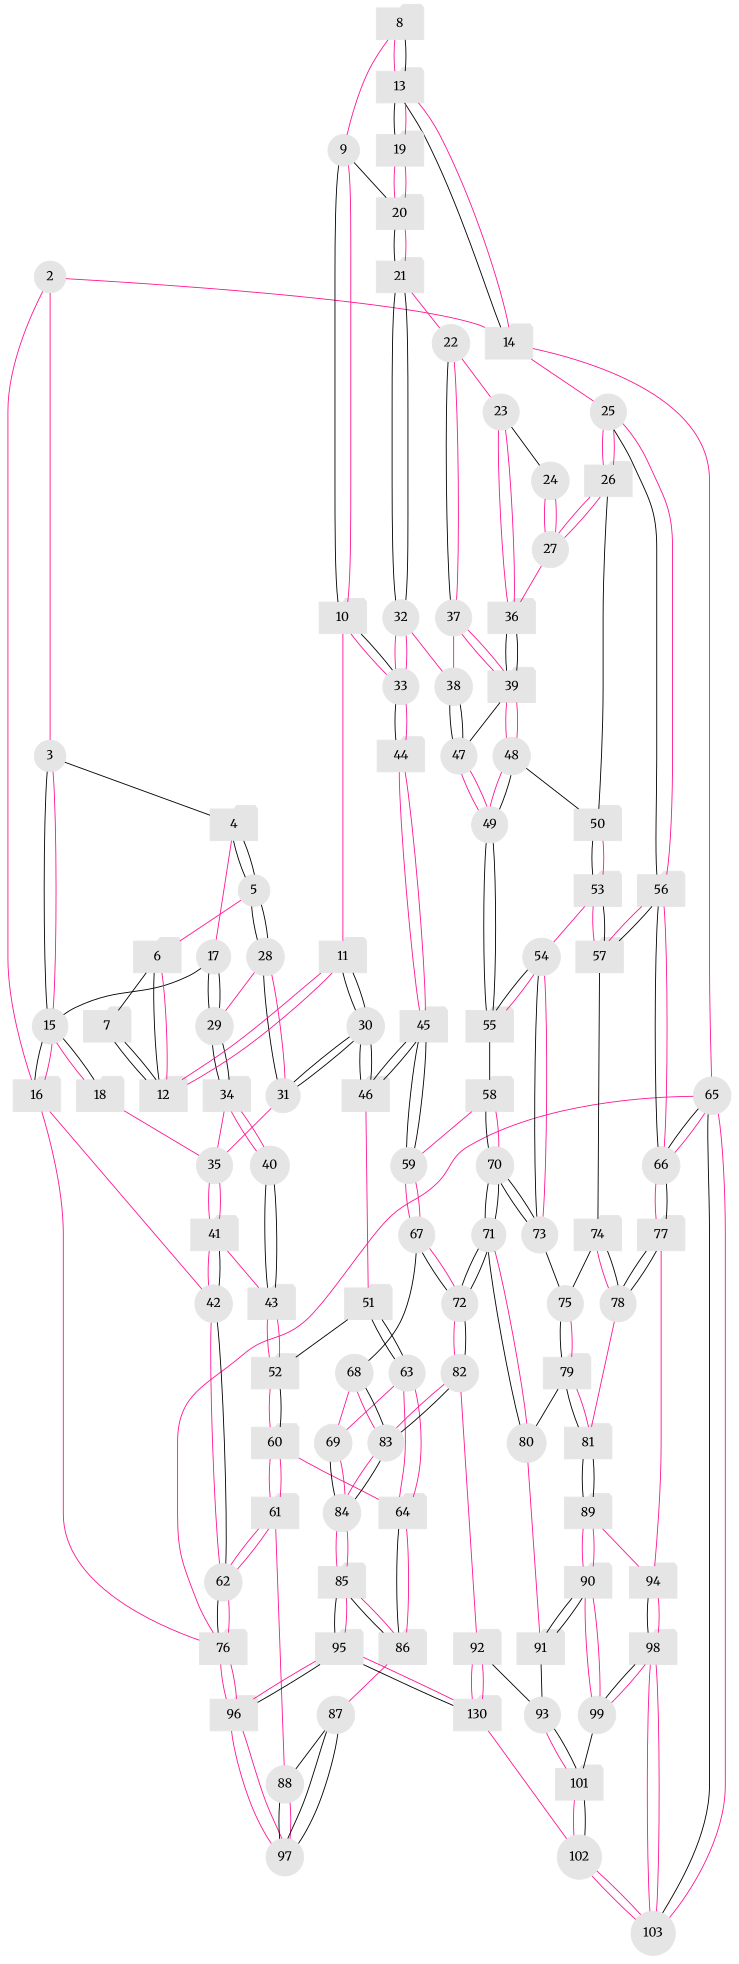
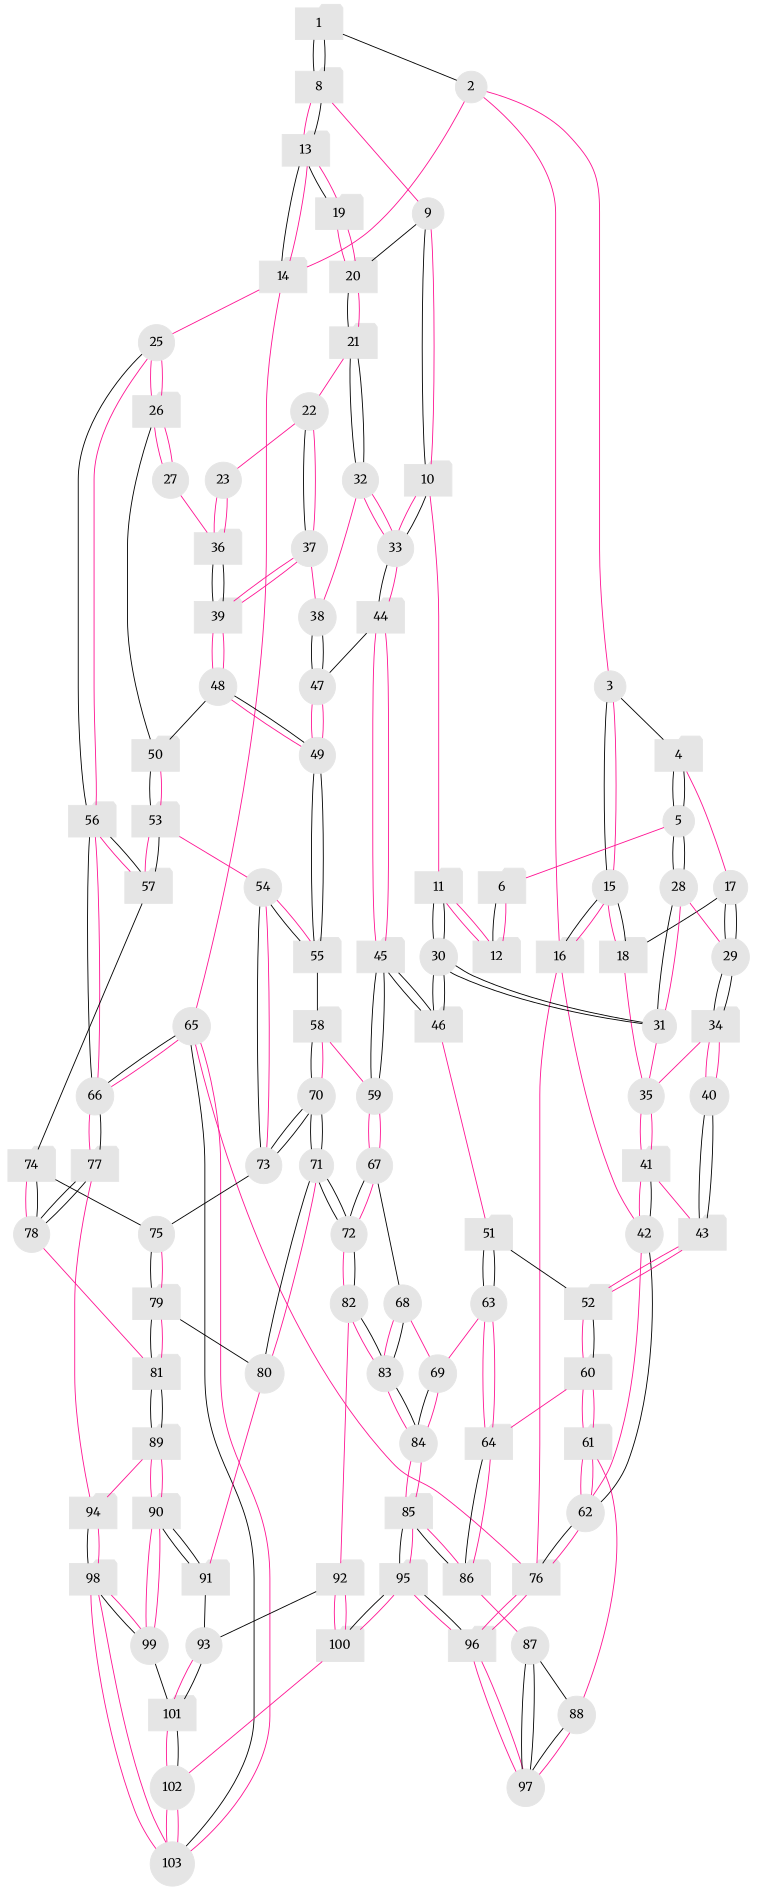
node "1": added
node "24": removed
edge "39" -- "47": now "44" -- "47"
edge "17" -- "15": now "17" -- "18"
node "7": removed
node "130": label "130" -> "100"
